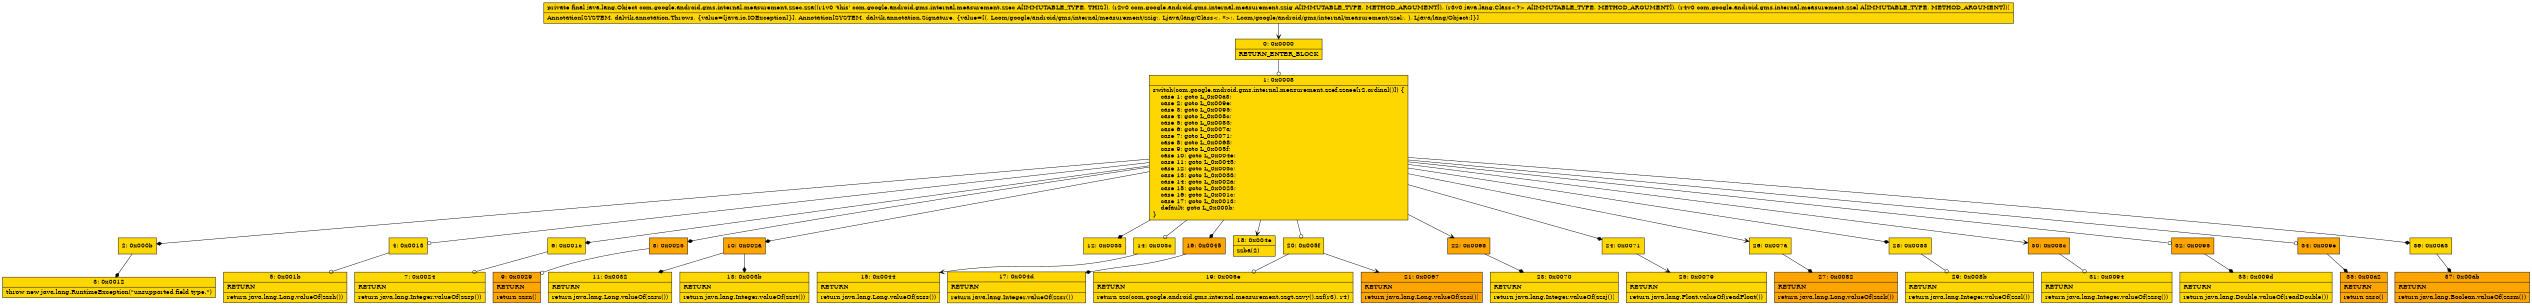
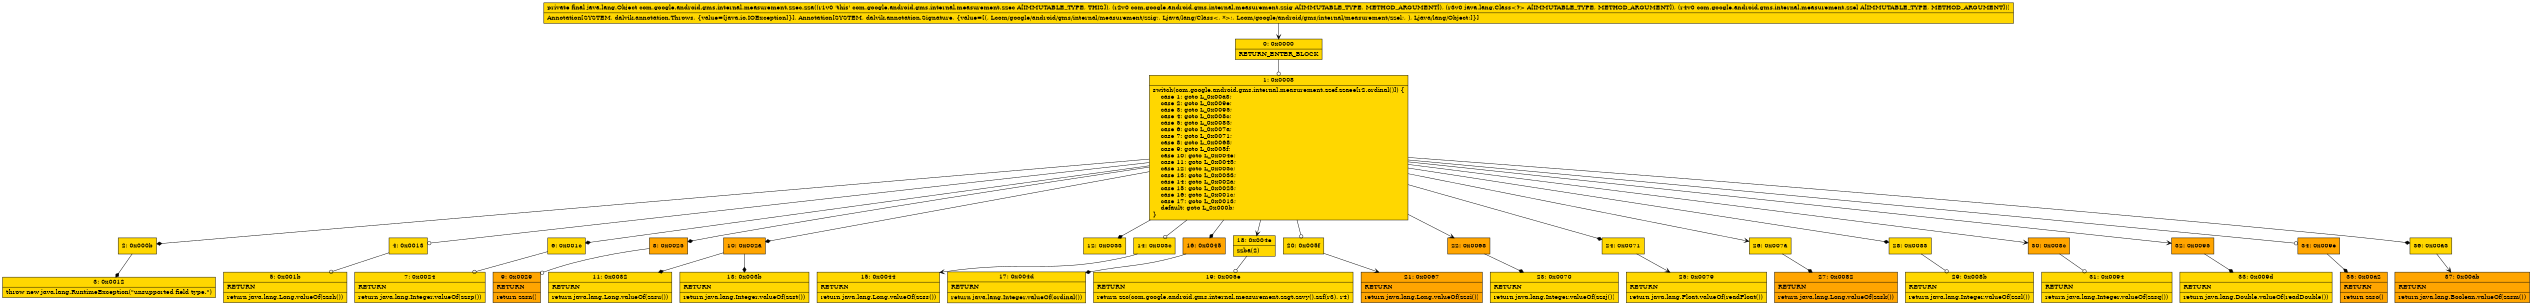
edge "1: 0x0008" -> "32: 0x0095": arrowhead odot -> vee
edge "36: 0x00a3" -> "37: 0x00ab": arrowhead diamond -> vee
edge "20: 0x005f" -> "19: 0x005e": now "18: 0x004e" -> "19: 0x005e"
node "17: 0x004d": text "return java.lang.Integer.valueOf(zzsr())" -> "return java.lang.Integer.valueOf(ordinal())"
